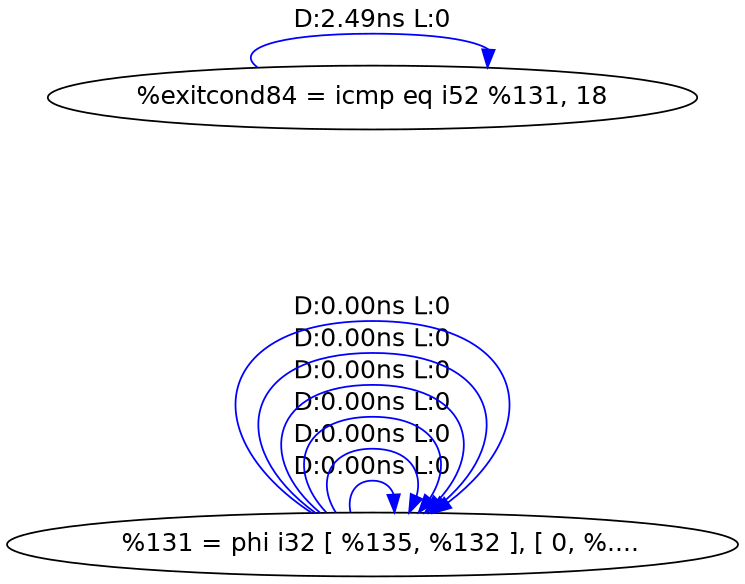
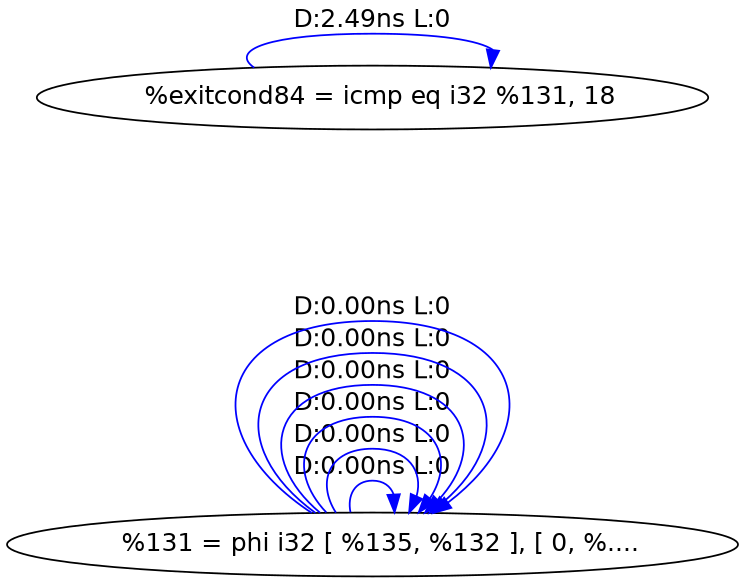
node "%exitcond84 = icmp eq i52 %131, 18": label "%exitcond84 = icmp eq i52 %131, 18" -> "%exitcond84 = icmp eq i32 %131, 18"
